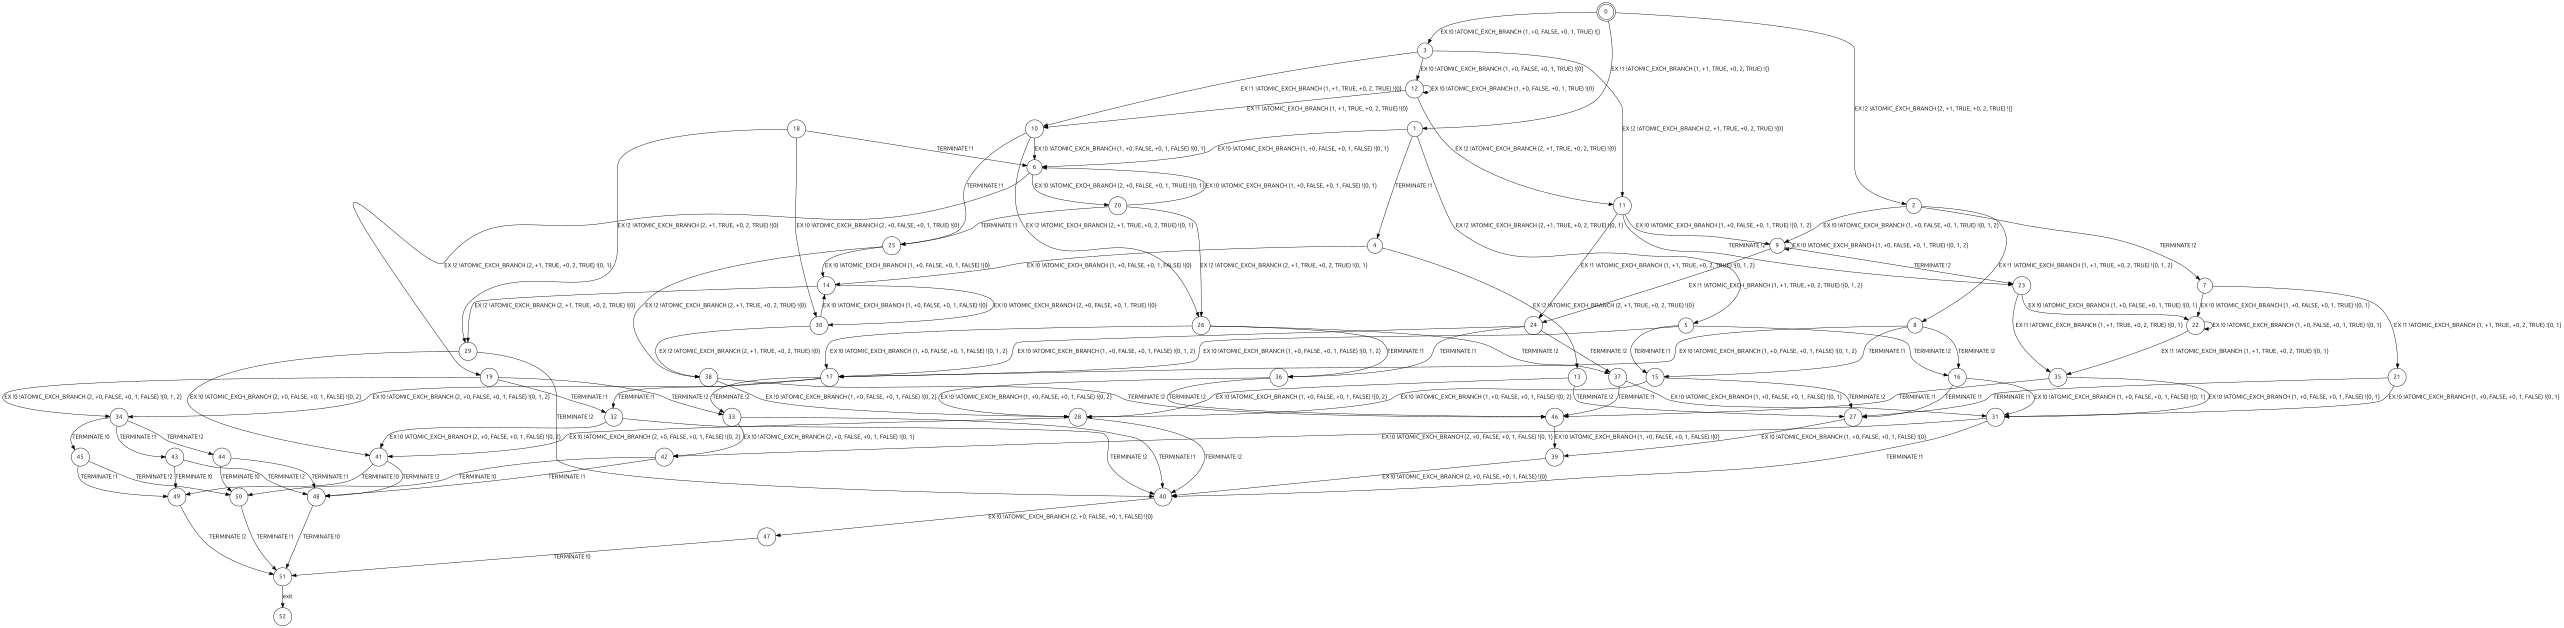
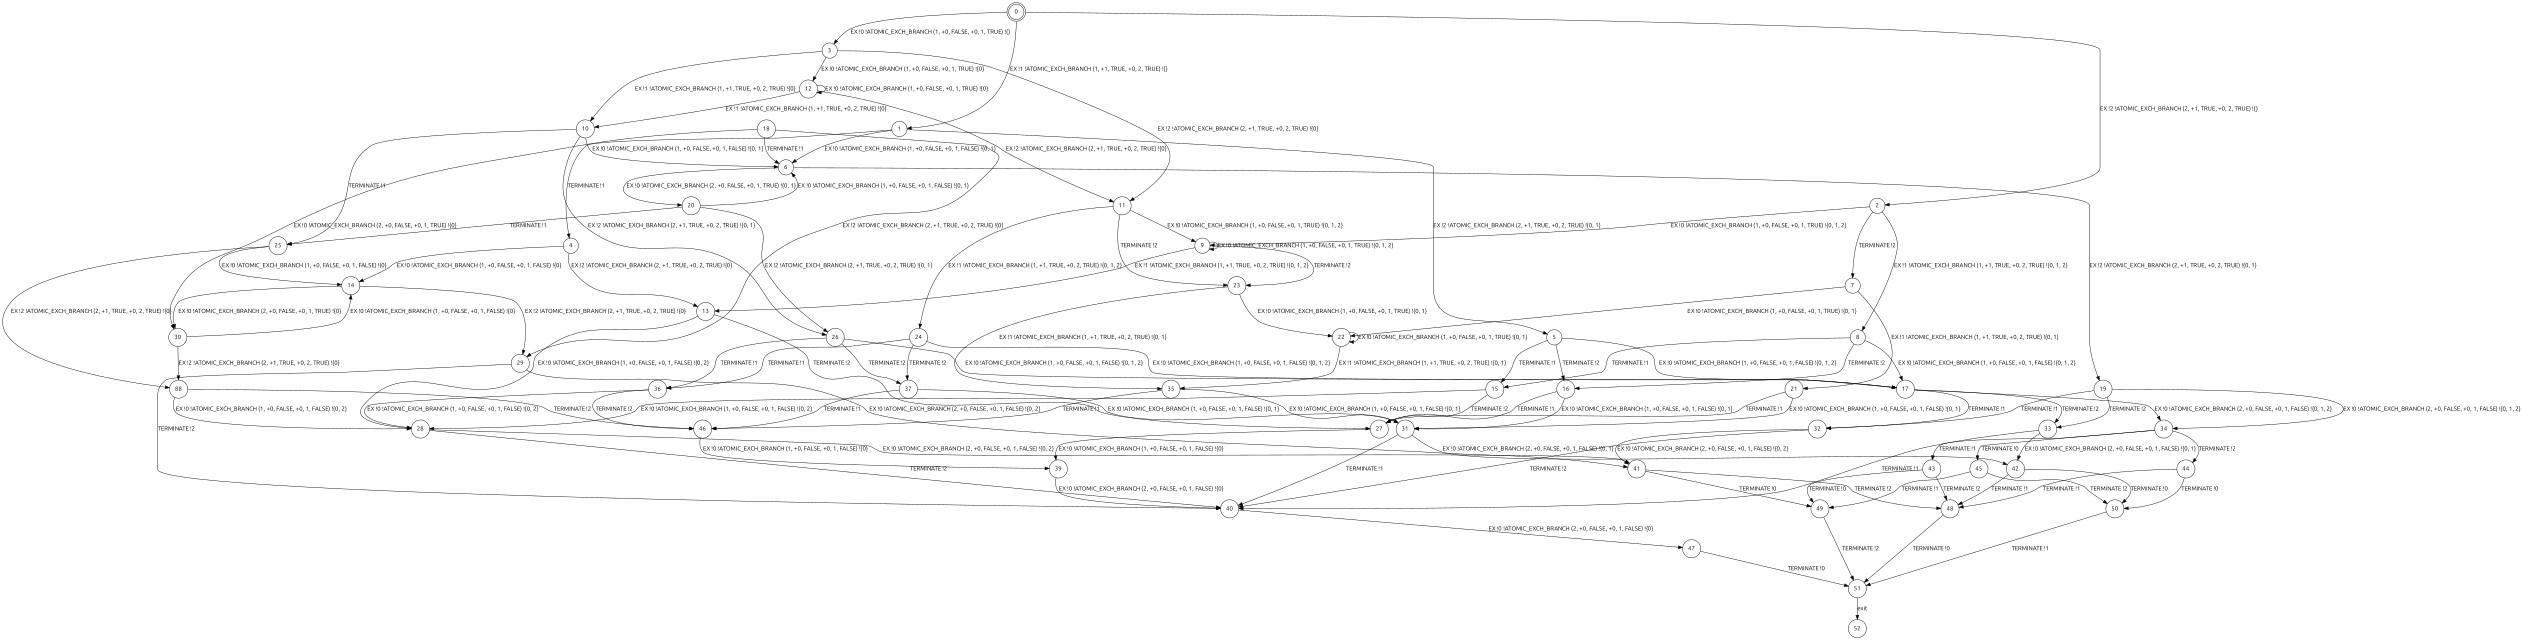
edge "9" -> "24": now "9" -> "13"
node "38": label "38" -> "88"
